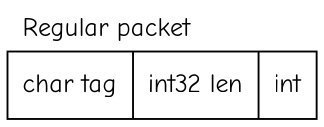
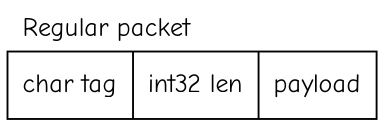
node "char tag": text "int" -> "payload"
